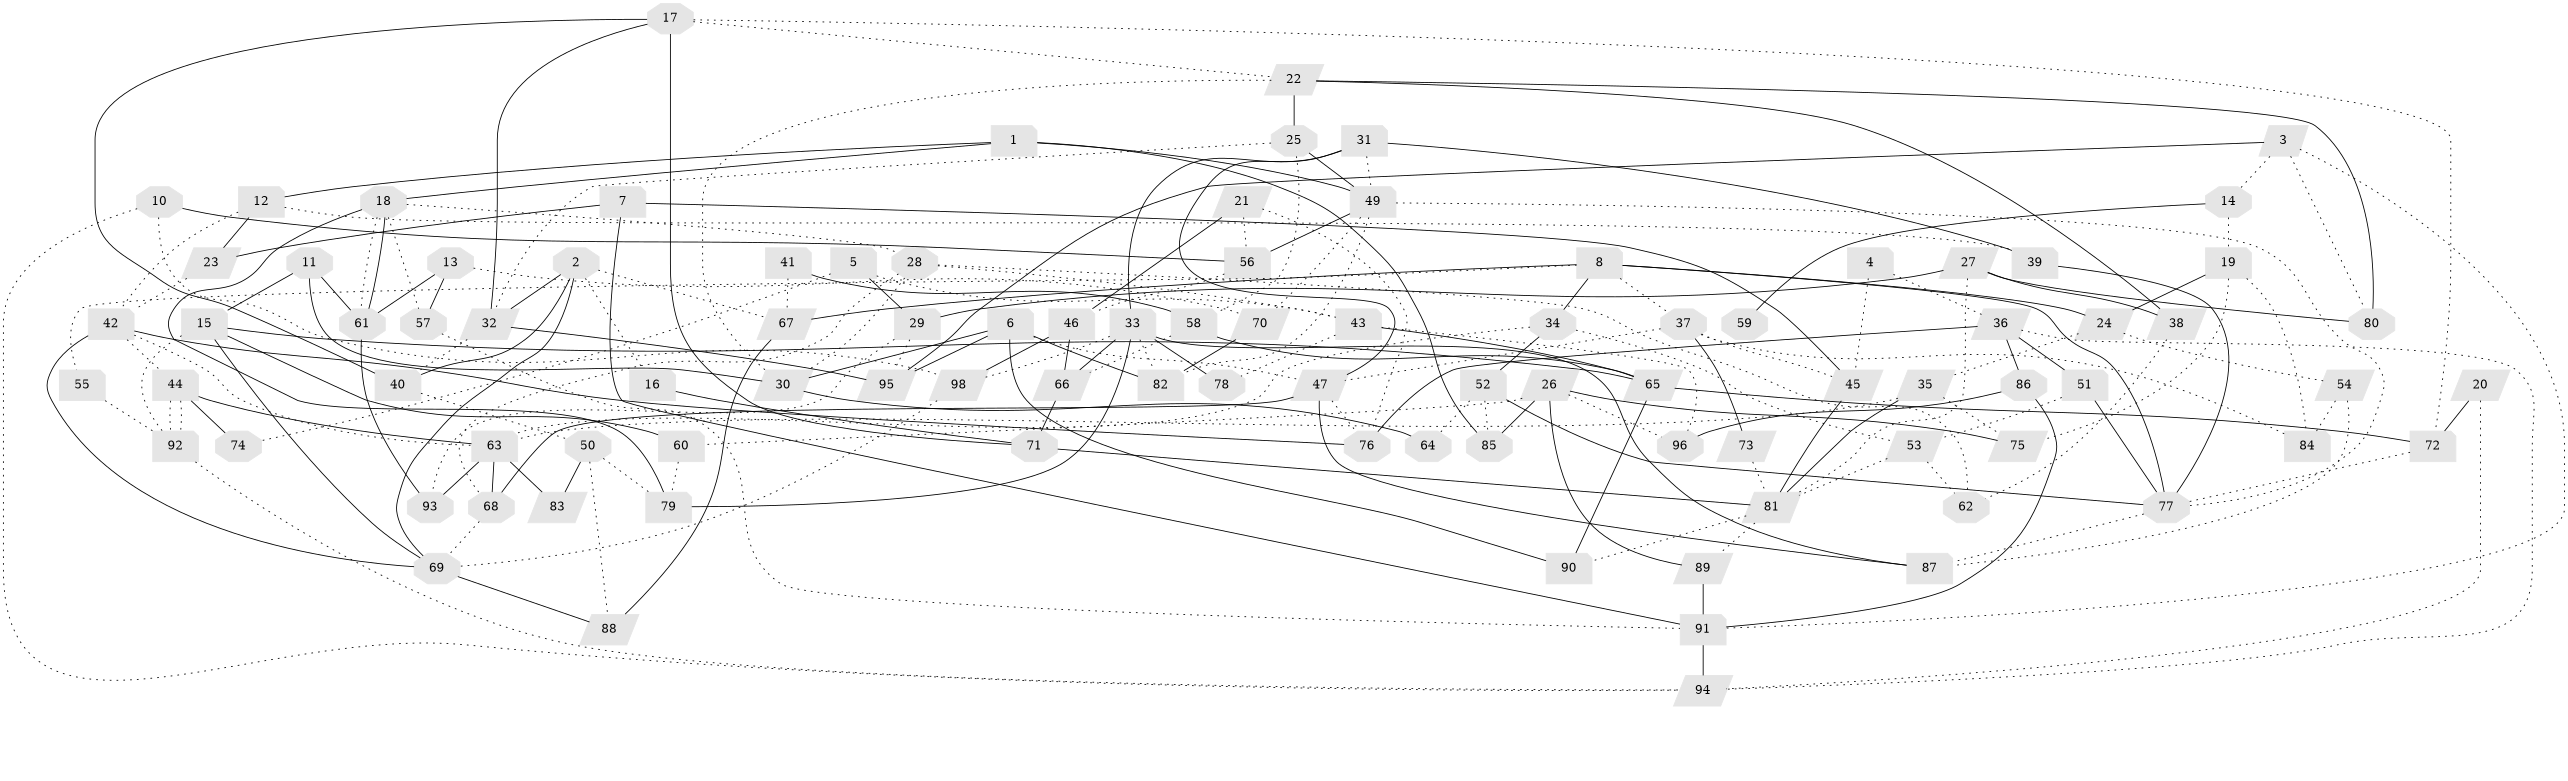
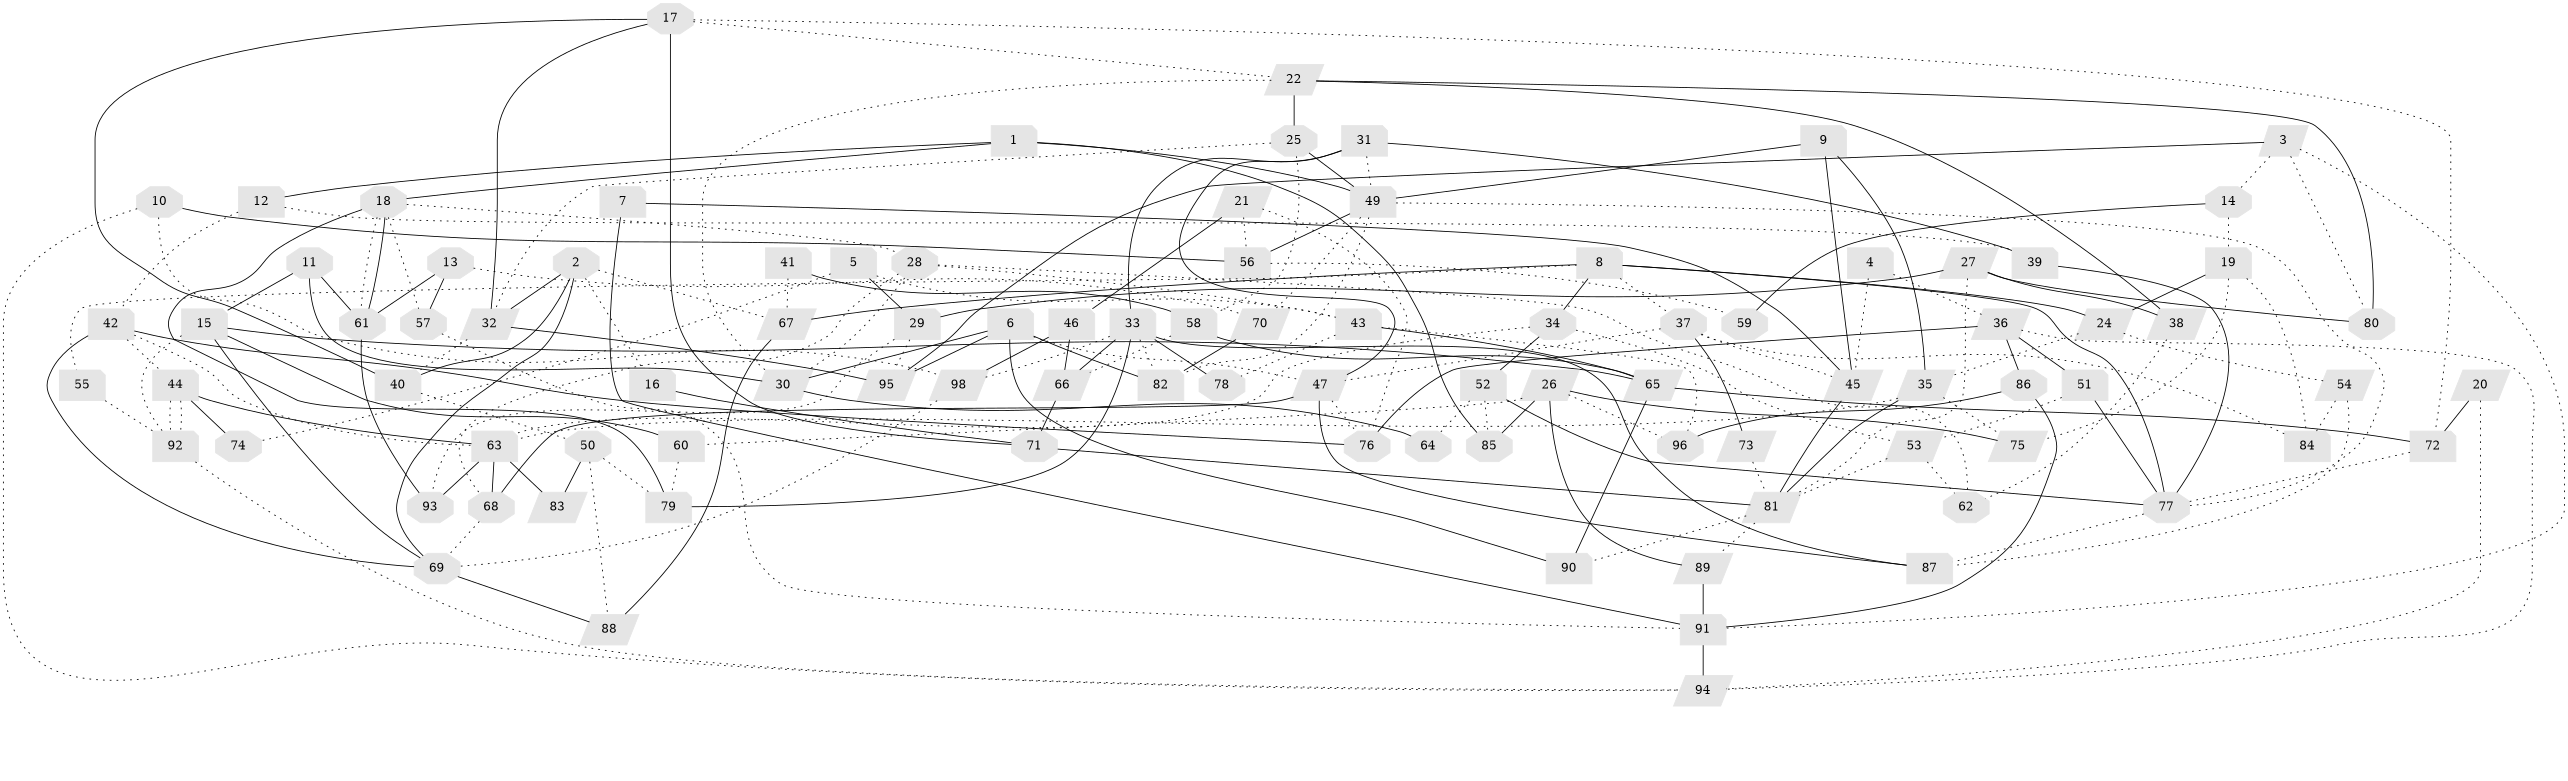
node "9": added
node "23": removed
edge "56" -- "46": now "56" -- "59"
